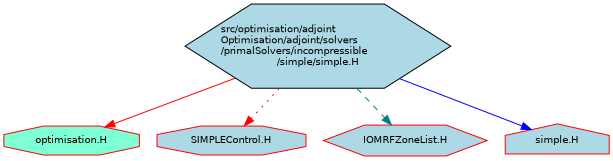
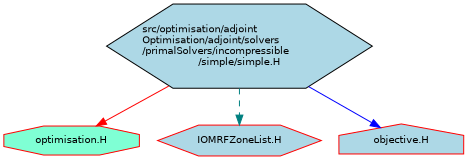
node "SIMPLEControl.H": removed
node "simple.H": label "simple.H" -> "objective.H"
